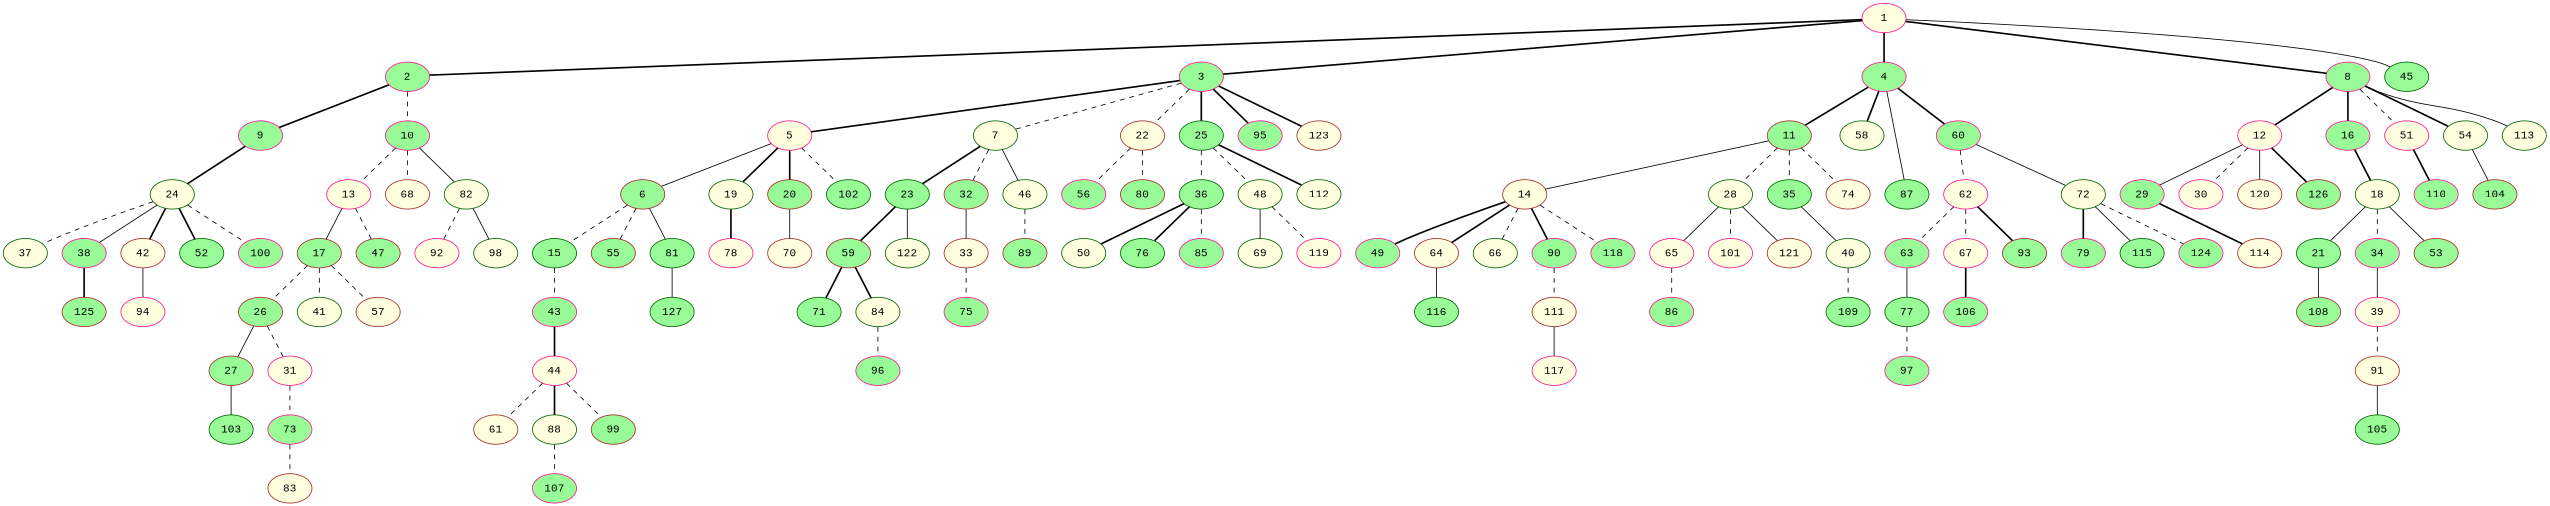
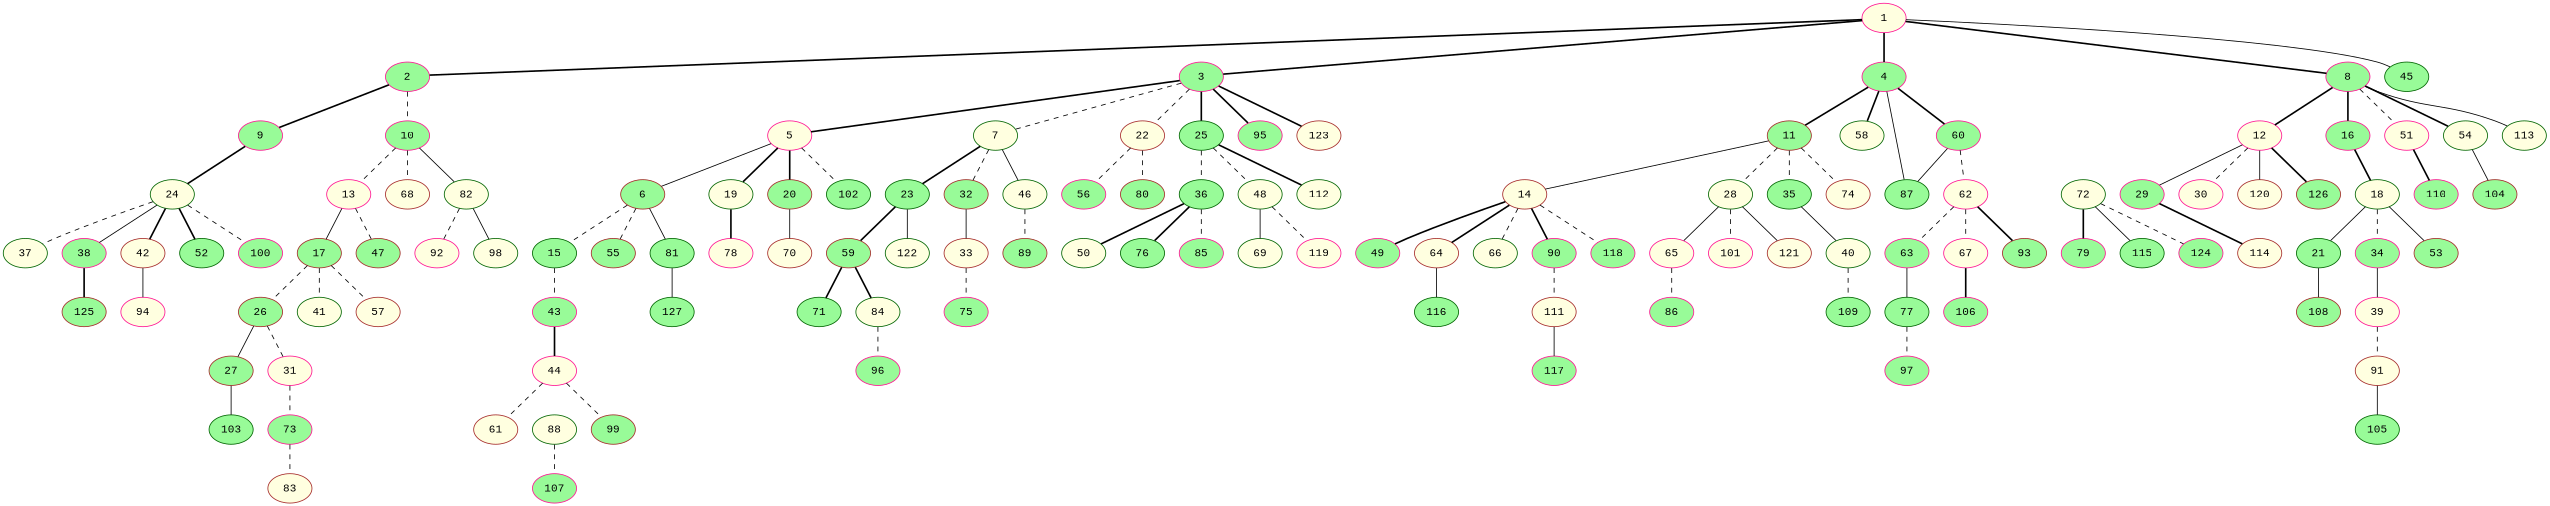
edge "60" -- "72": now "60" -- "87"
node "117": fillcolor lightyellow -> palegreen
edge "44" -- "88": removed
